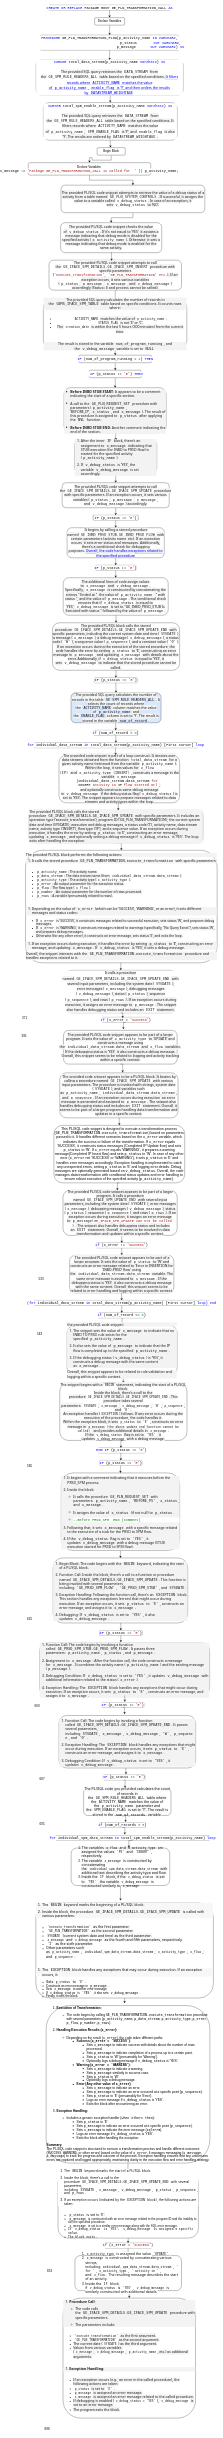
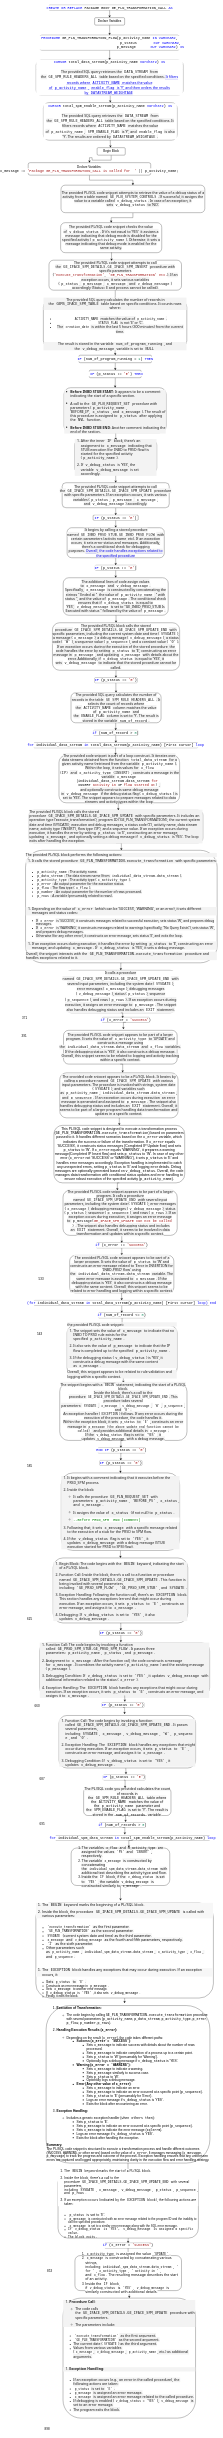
node "The provided SQL query calculates the number of records in the table GE_SPM_RULE_HEADERS_ALL. It selects the count of records where the ACTIVITY_NAME column matches the value of p_activity_name and the ENABLE_FLAG column is set to ‘Y’. The result is stored in the variable num_of_record.": fillcolor #dae8fc -> #ffffff
